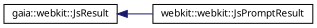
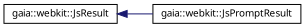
node "webkit::webkit::JsPromptResult": label "webkit::webkit::JsPromptResult" -> "gaia::webkit::JsPromptResult"
